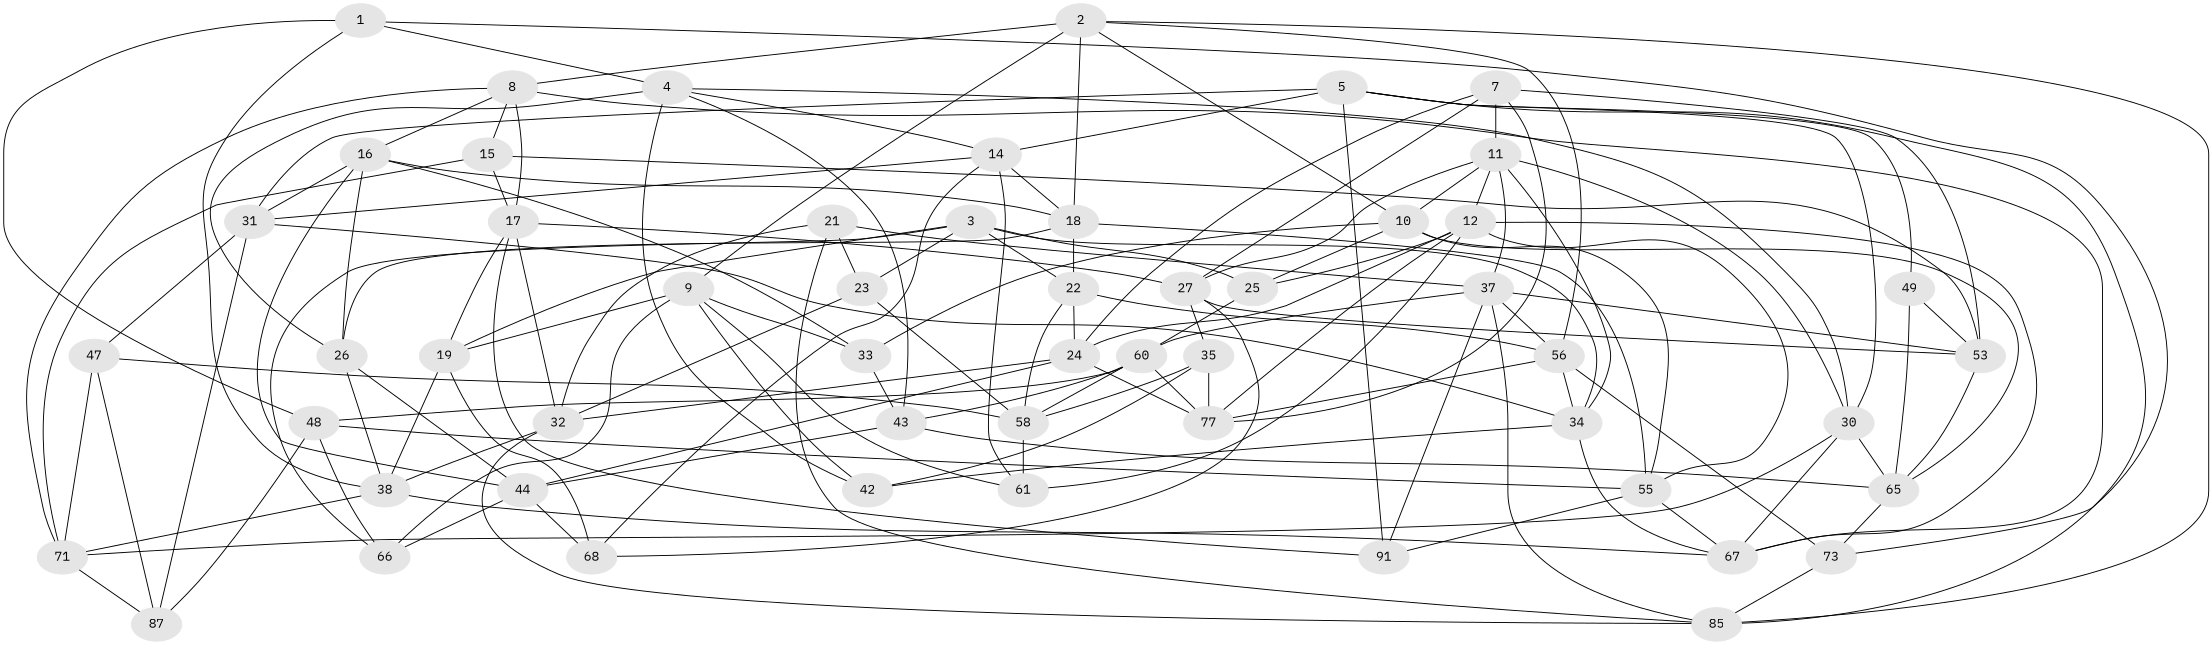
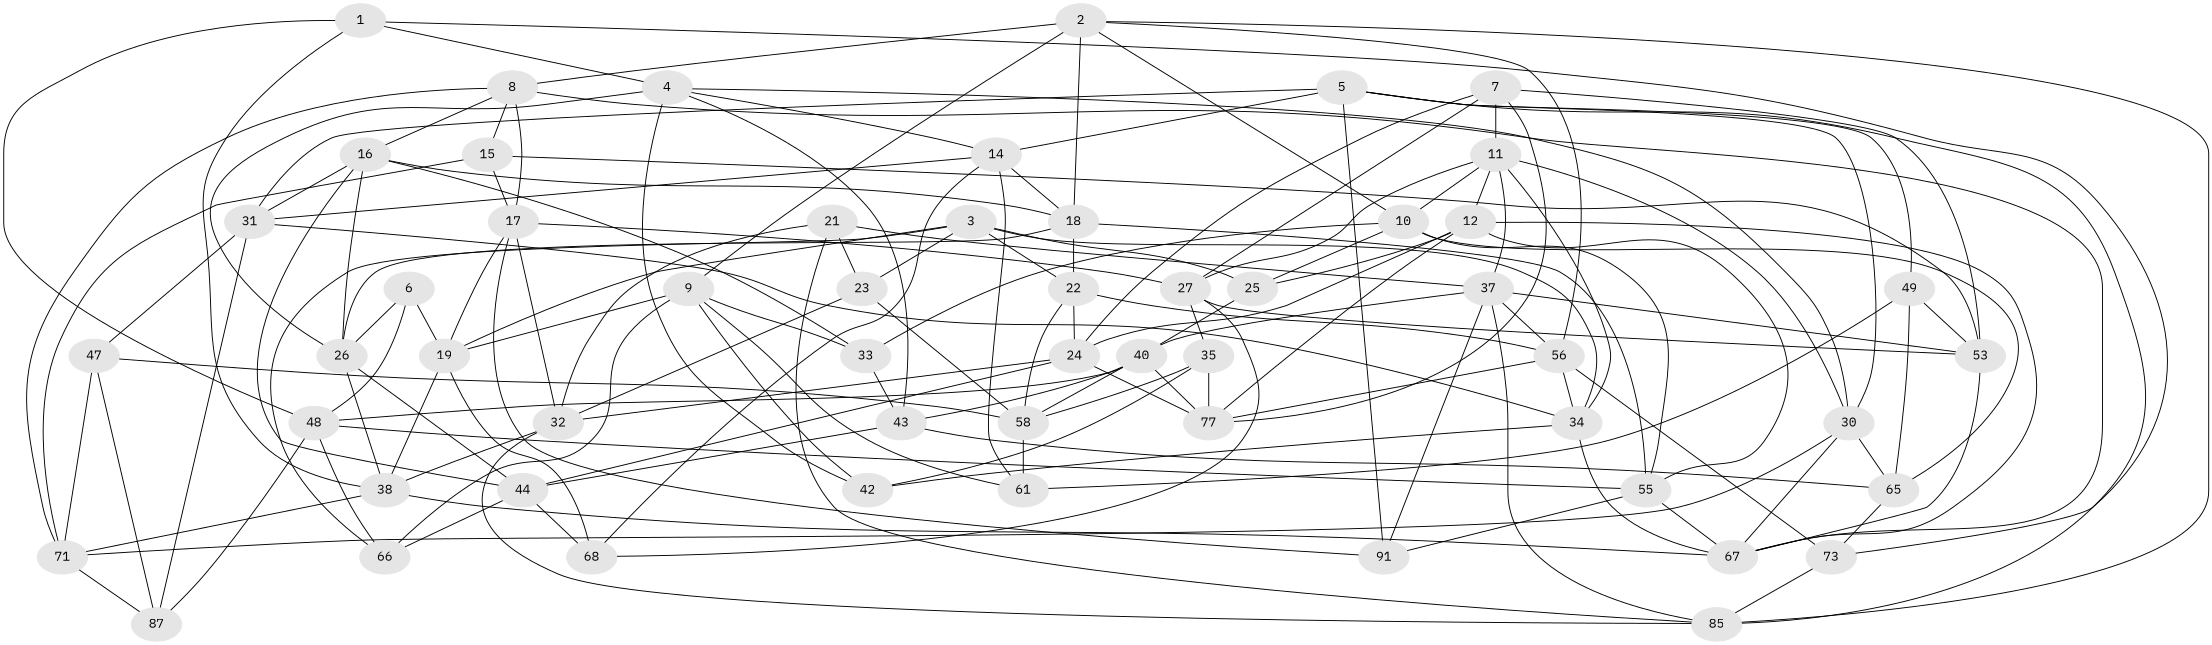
node "6": added
node "60": label "60" -> "40"
edge "12" -- "61": now "49" -- "61"
edge "53" -- "65": now "53" -- "67"
